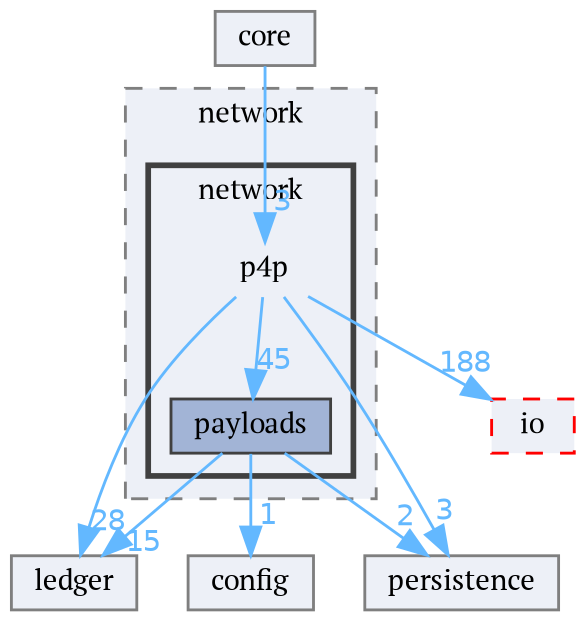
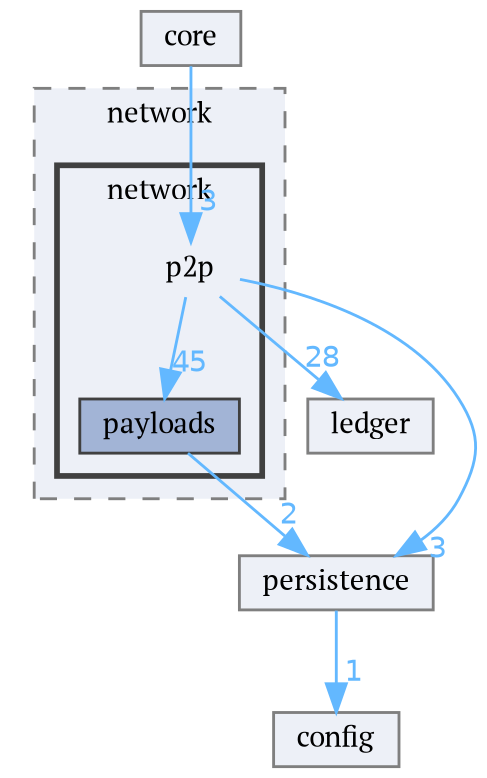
node "p4p": label "p4p" -> "p2p"
node "io": removed
edge "payloads" -> "config": now "persistence" -> "config"
edge "payloads" -> "ledger": removed
